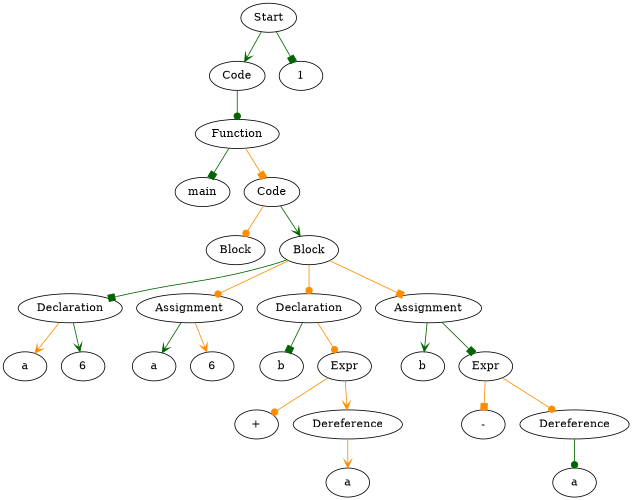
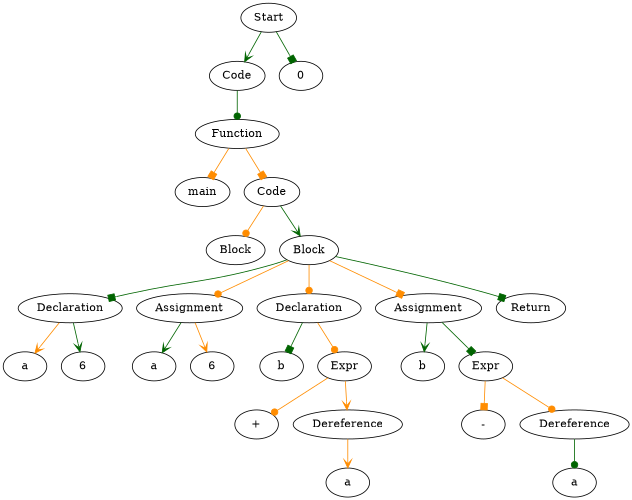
node "1": label "1" -> "0"
edge "Function" -> "main": color darkgreen -> darkorange
node "Return": added
